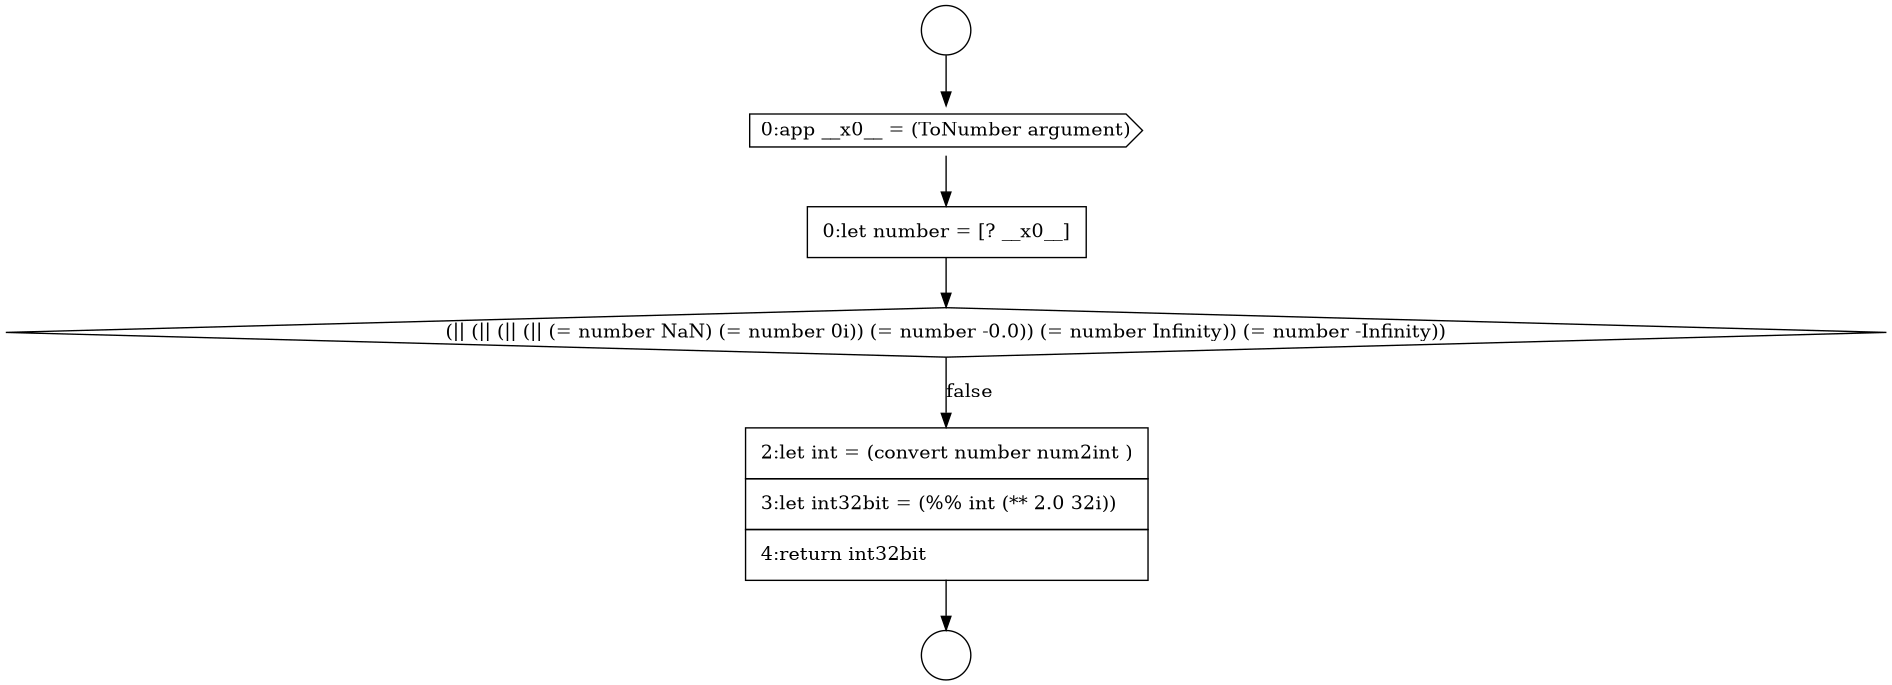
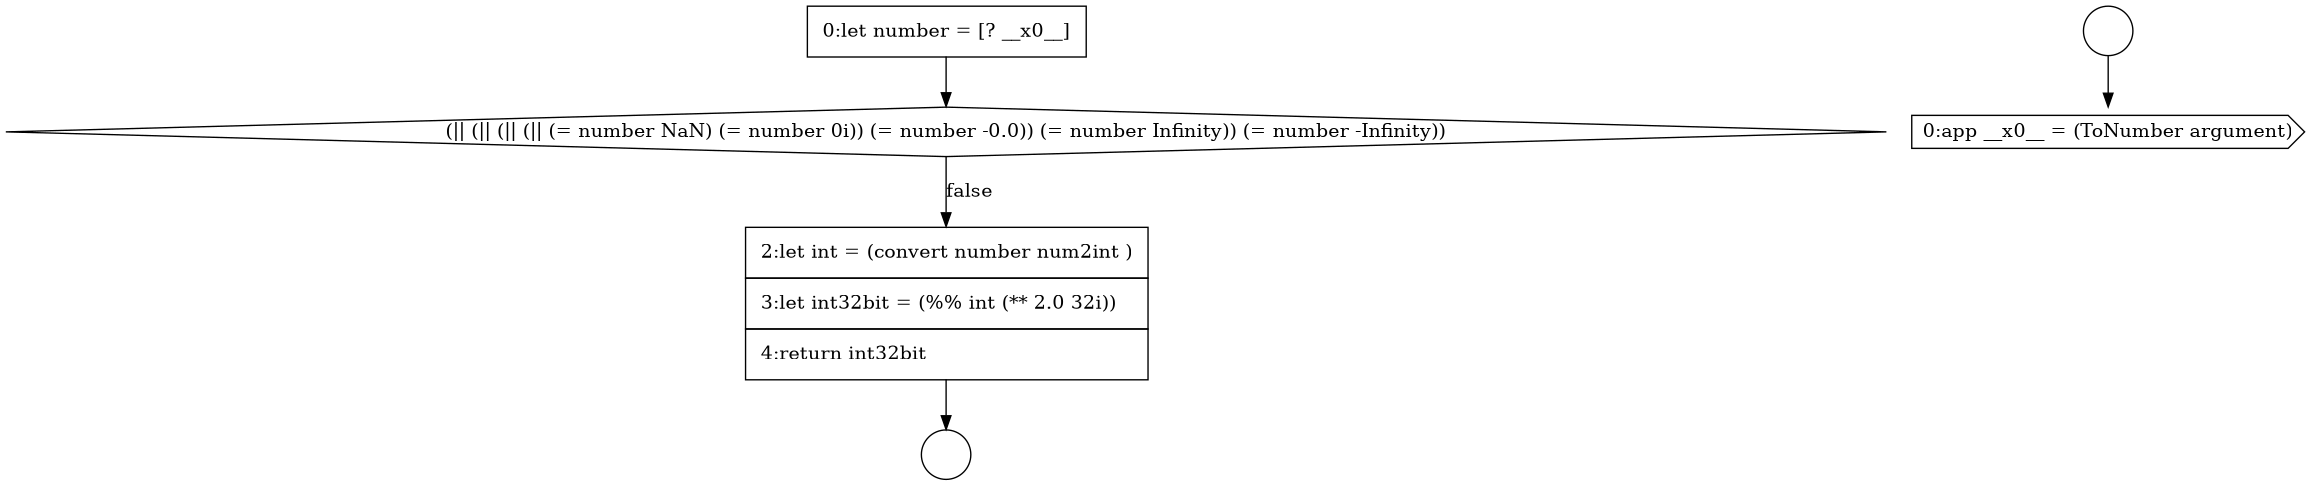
edge "0:app __x0__ = (ToNumber argument)" -> "0:let number = [? __x0__]": removed
